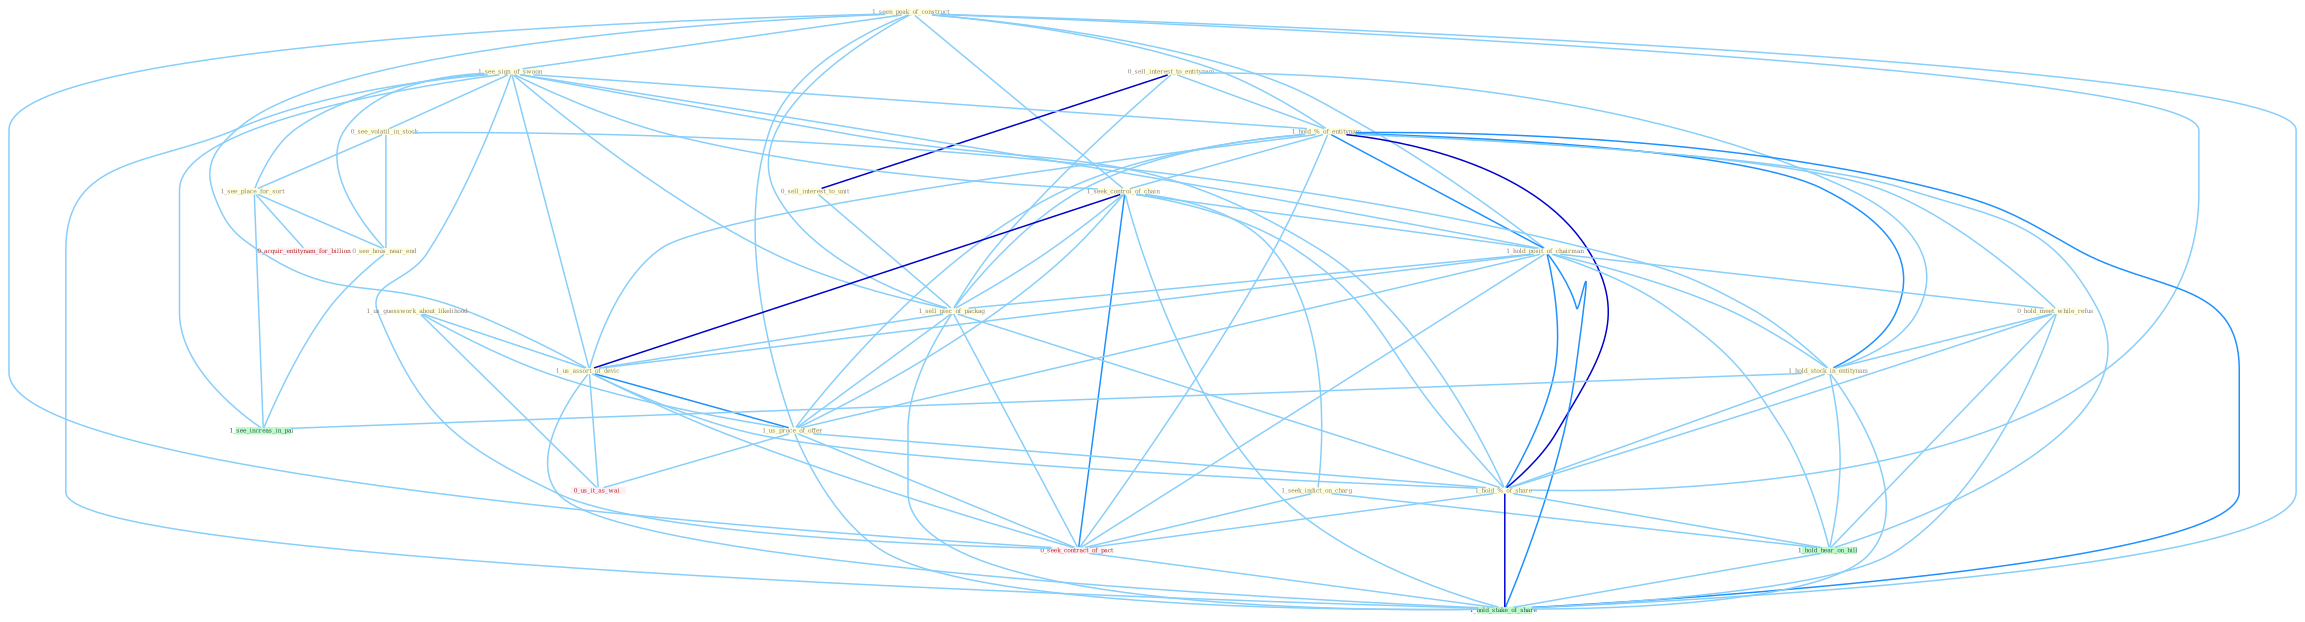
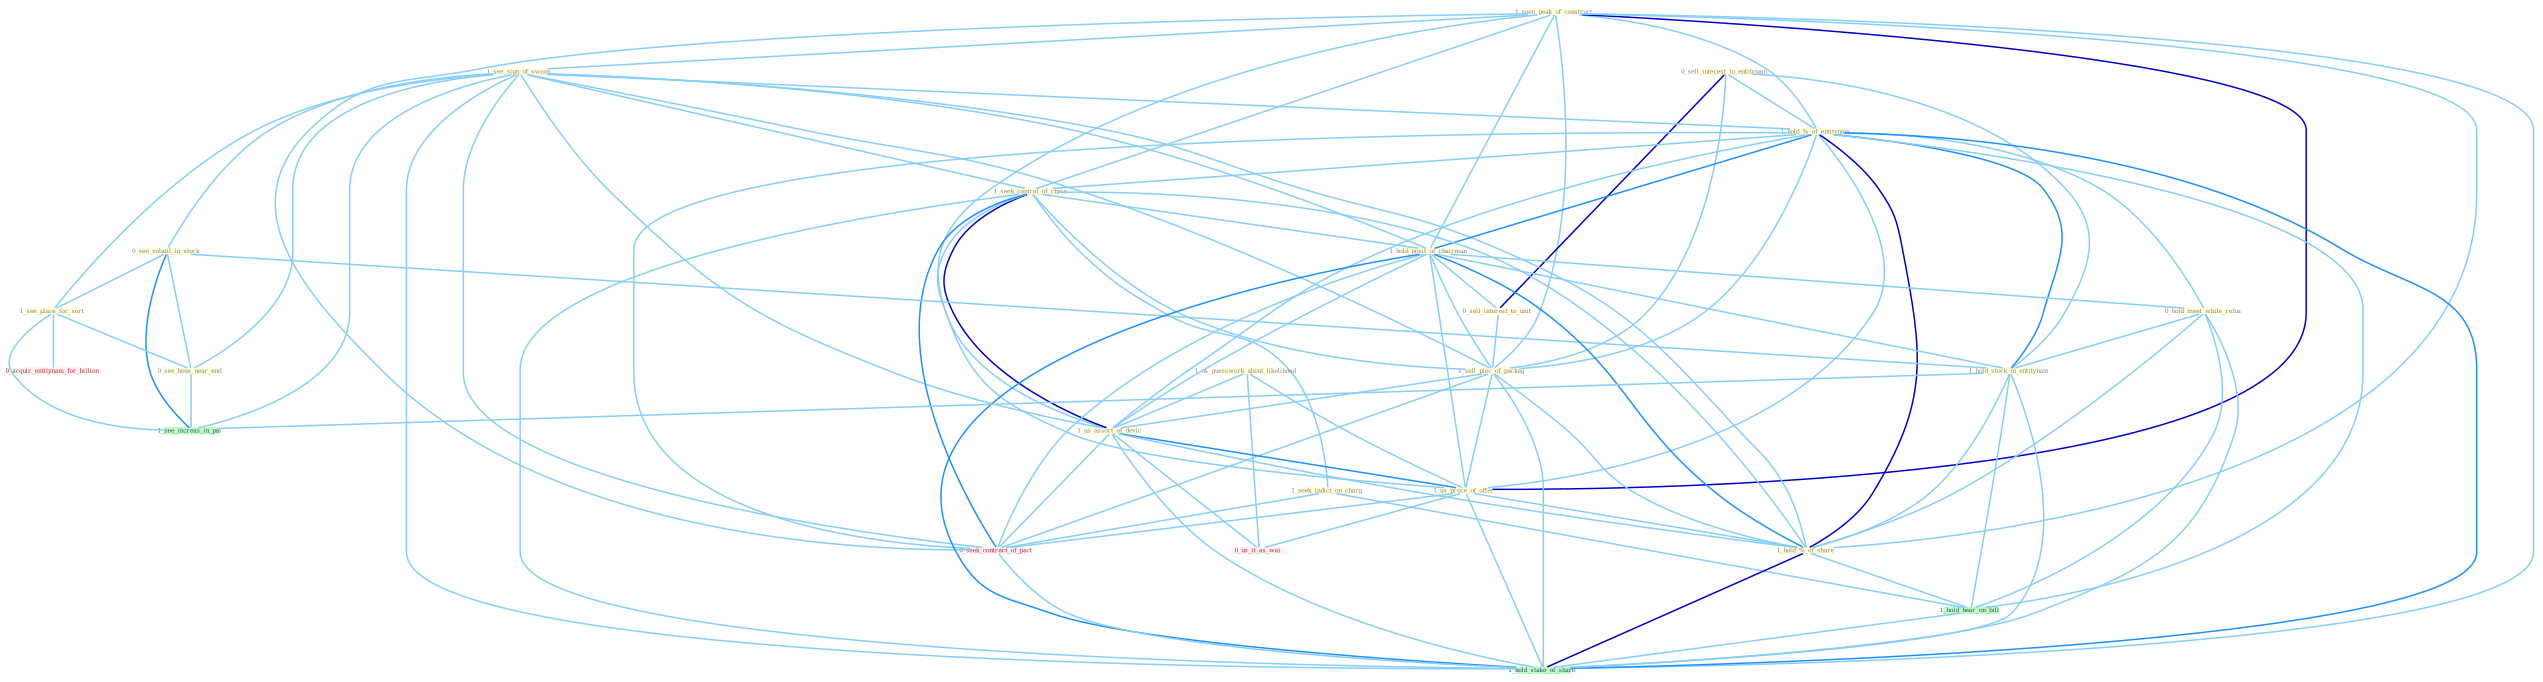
edge "1_seen_peak_of_construct" -- "1_us_proce_of_offer": color #87cefa -> #0000cd
edge "0_see_volatil_in_stock" -- "1_see_increas_in_pai": added
edge "1_hold_posit_of_chairman" -- "1_hold_hear_on_bill": now "1_hold_posit_of_chairman" -- "0_sell_interest_to_unit"
edge "1_hold_%_of_share" -- "0_seek_contract_of_pact": removed
